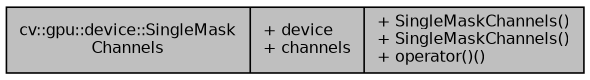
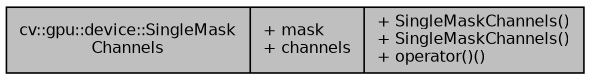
node "cv::gpu::device::SingleMask": text "+ device" -> "+ mask"
